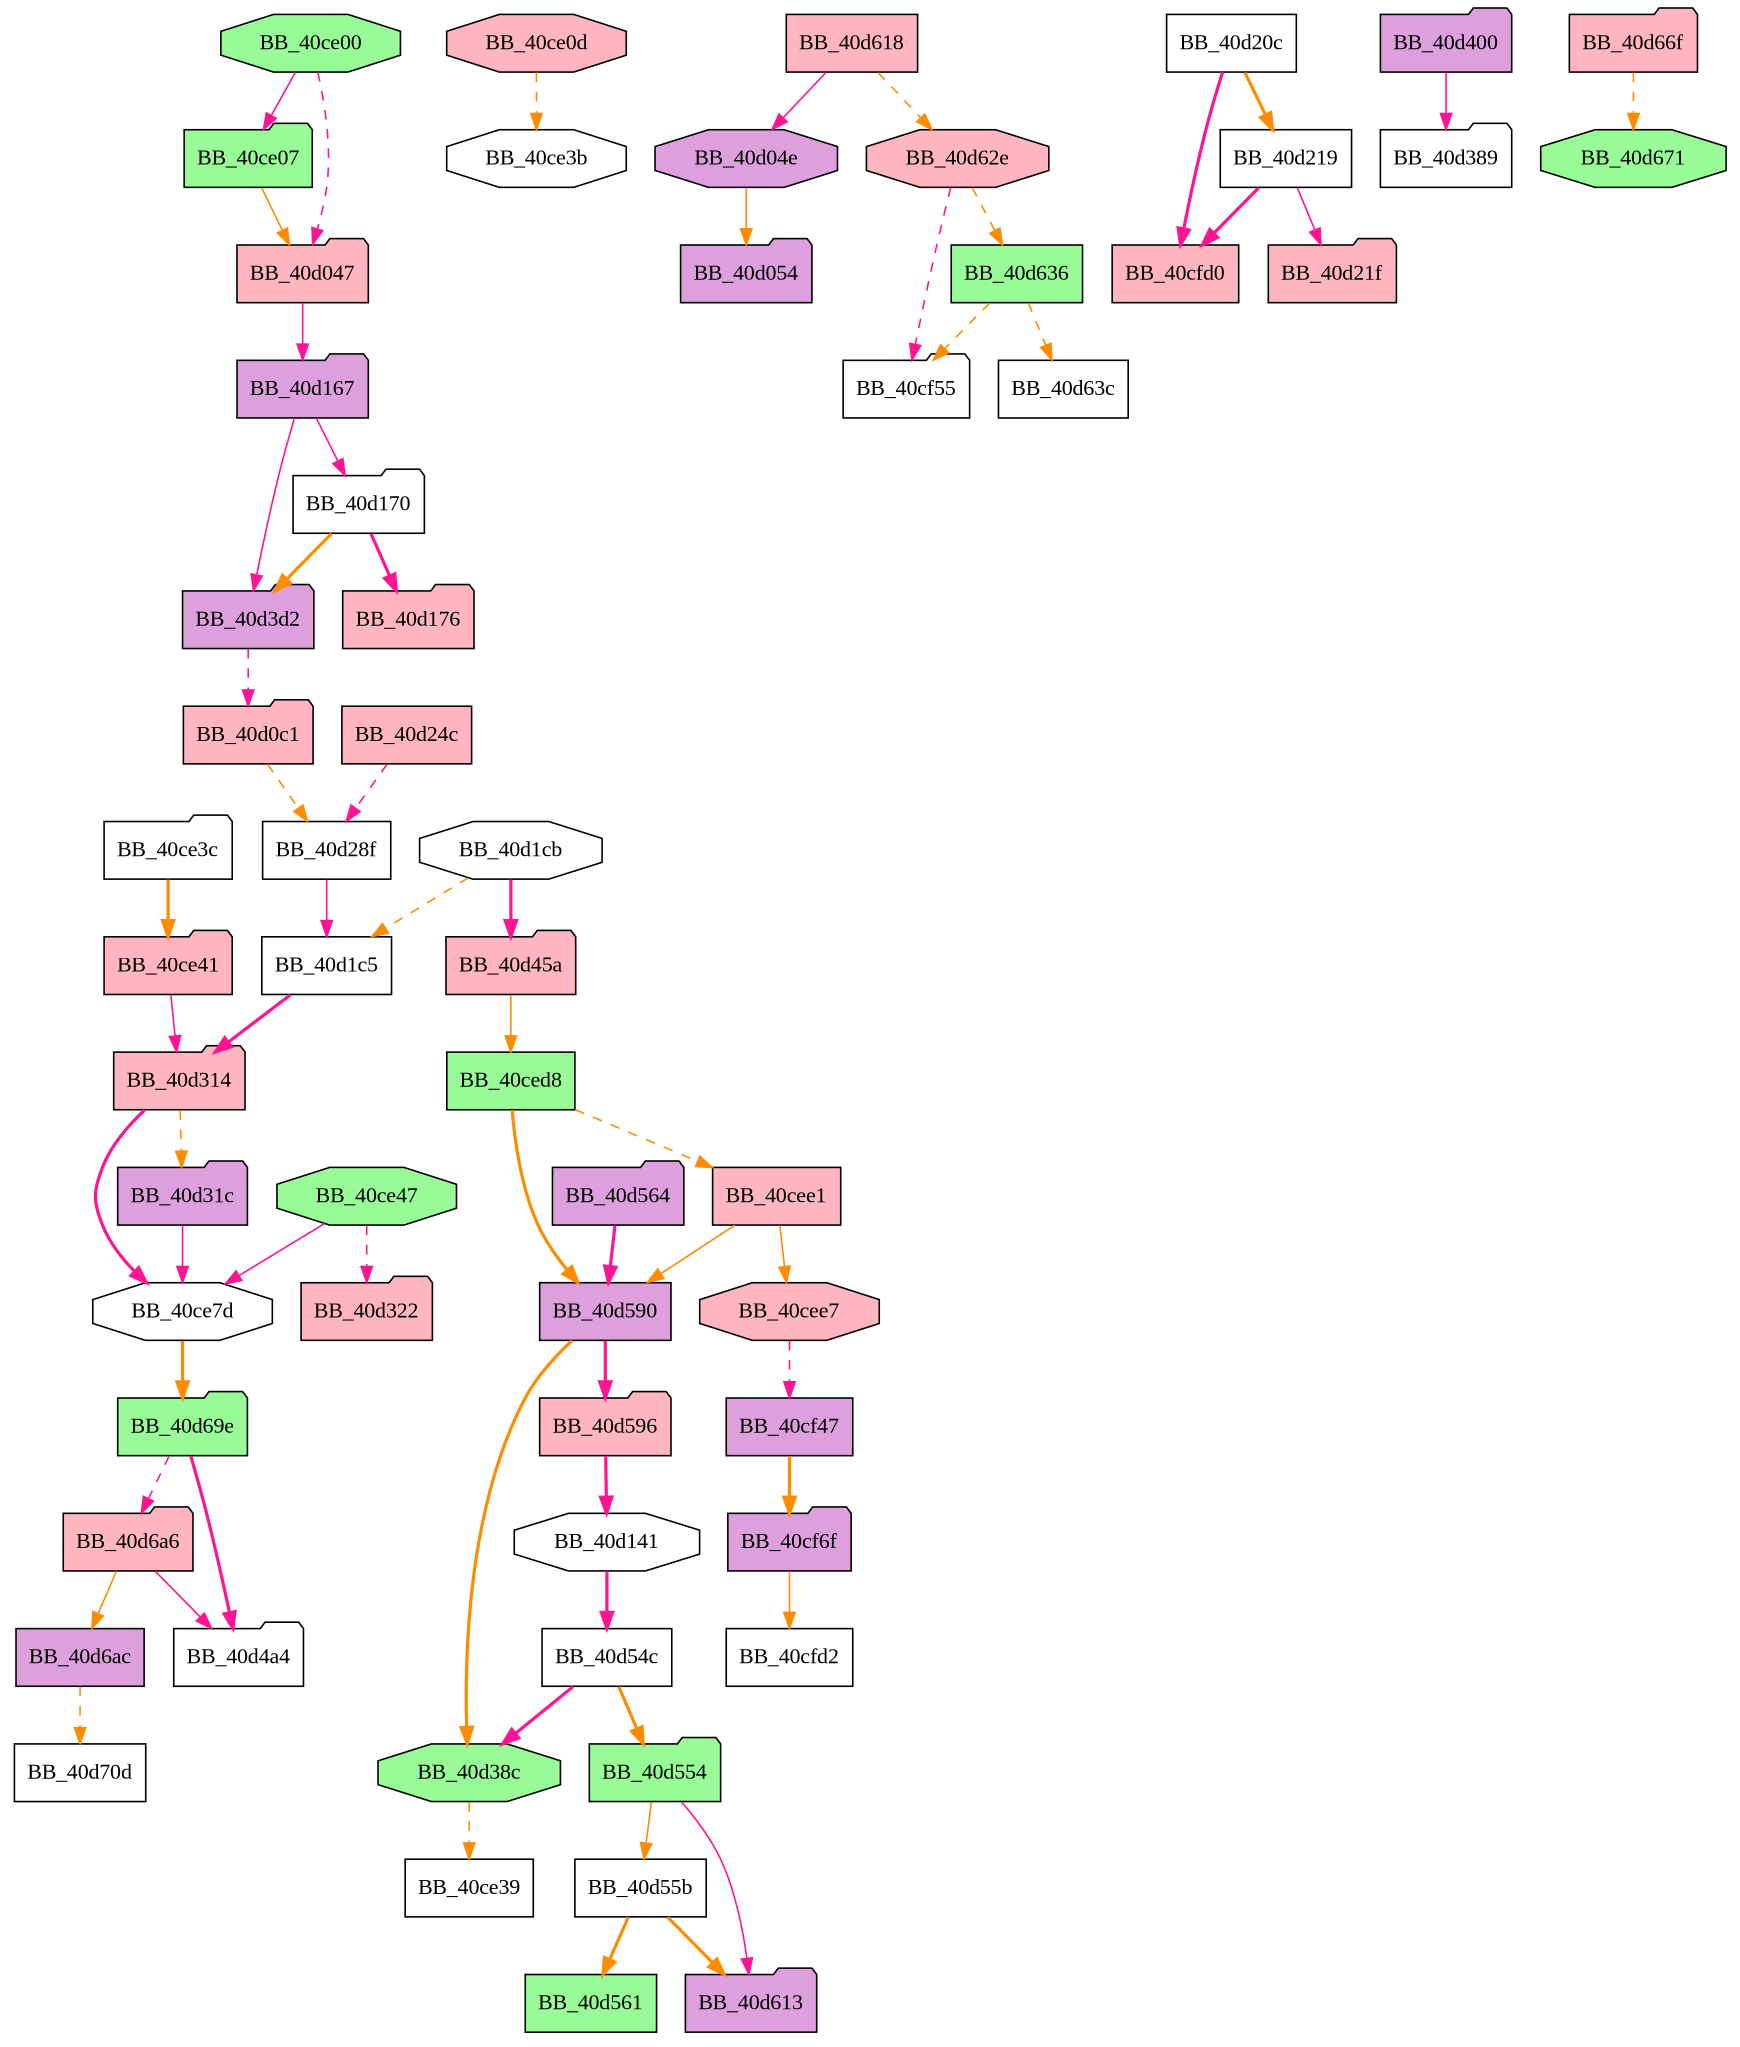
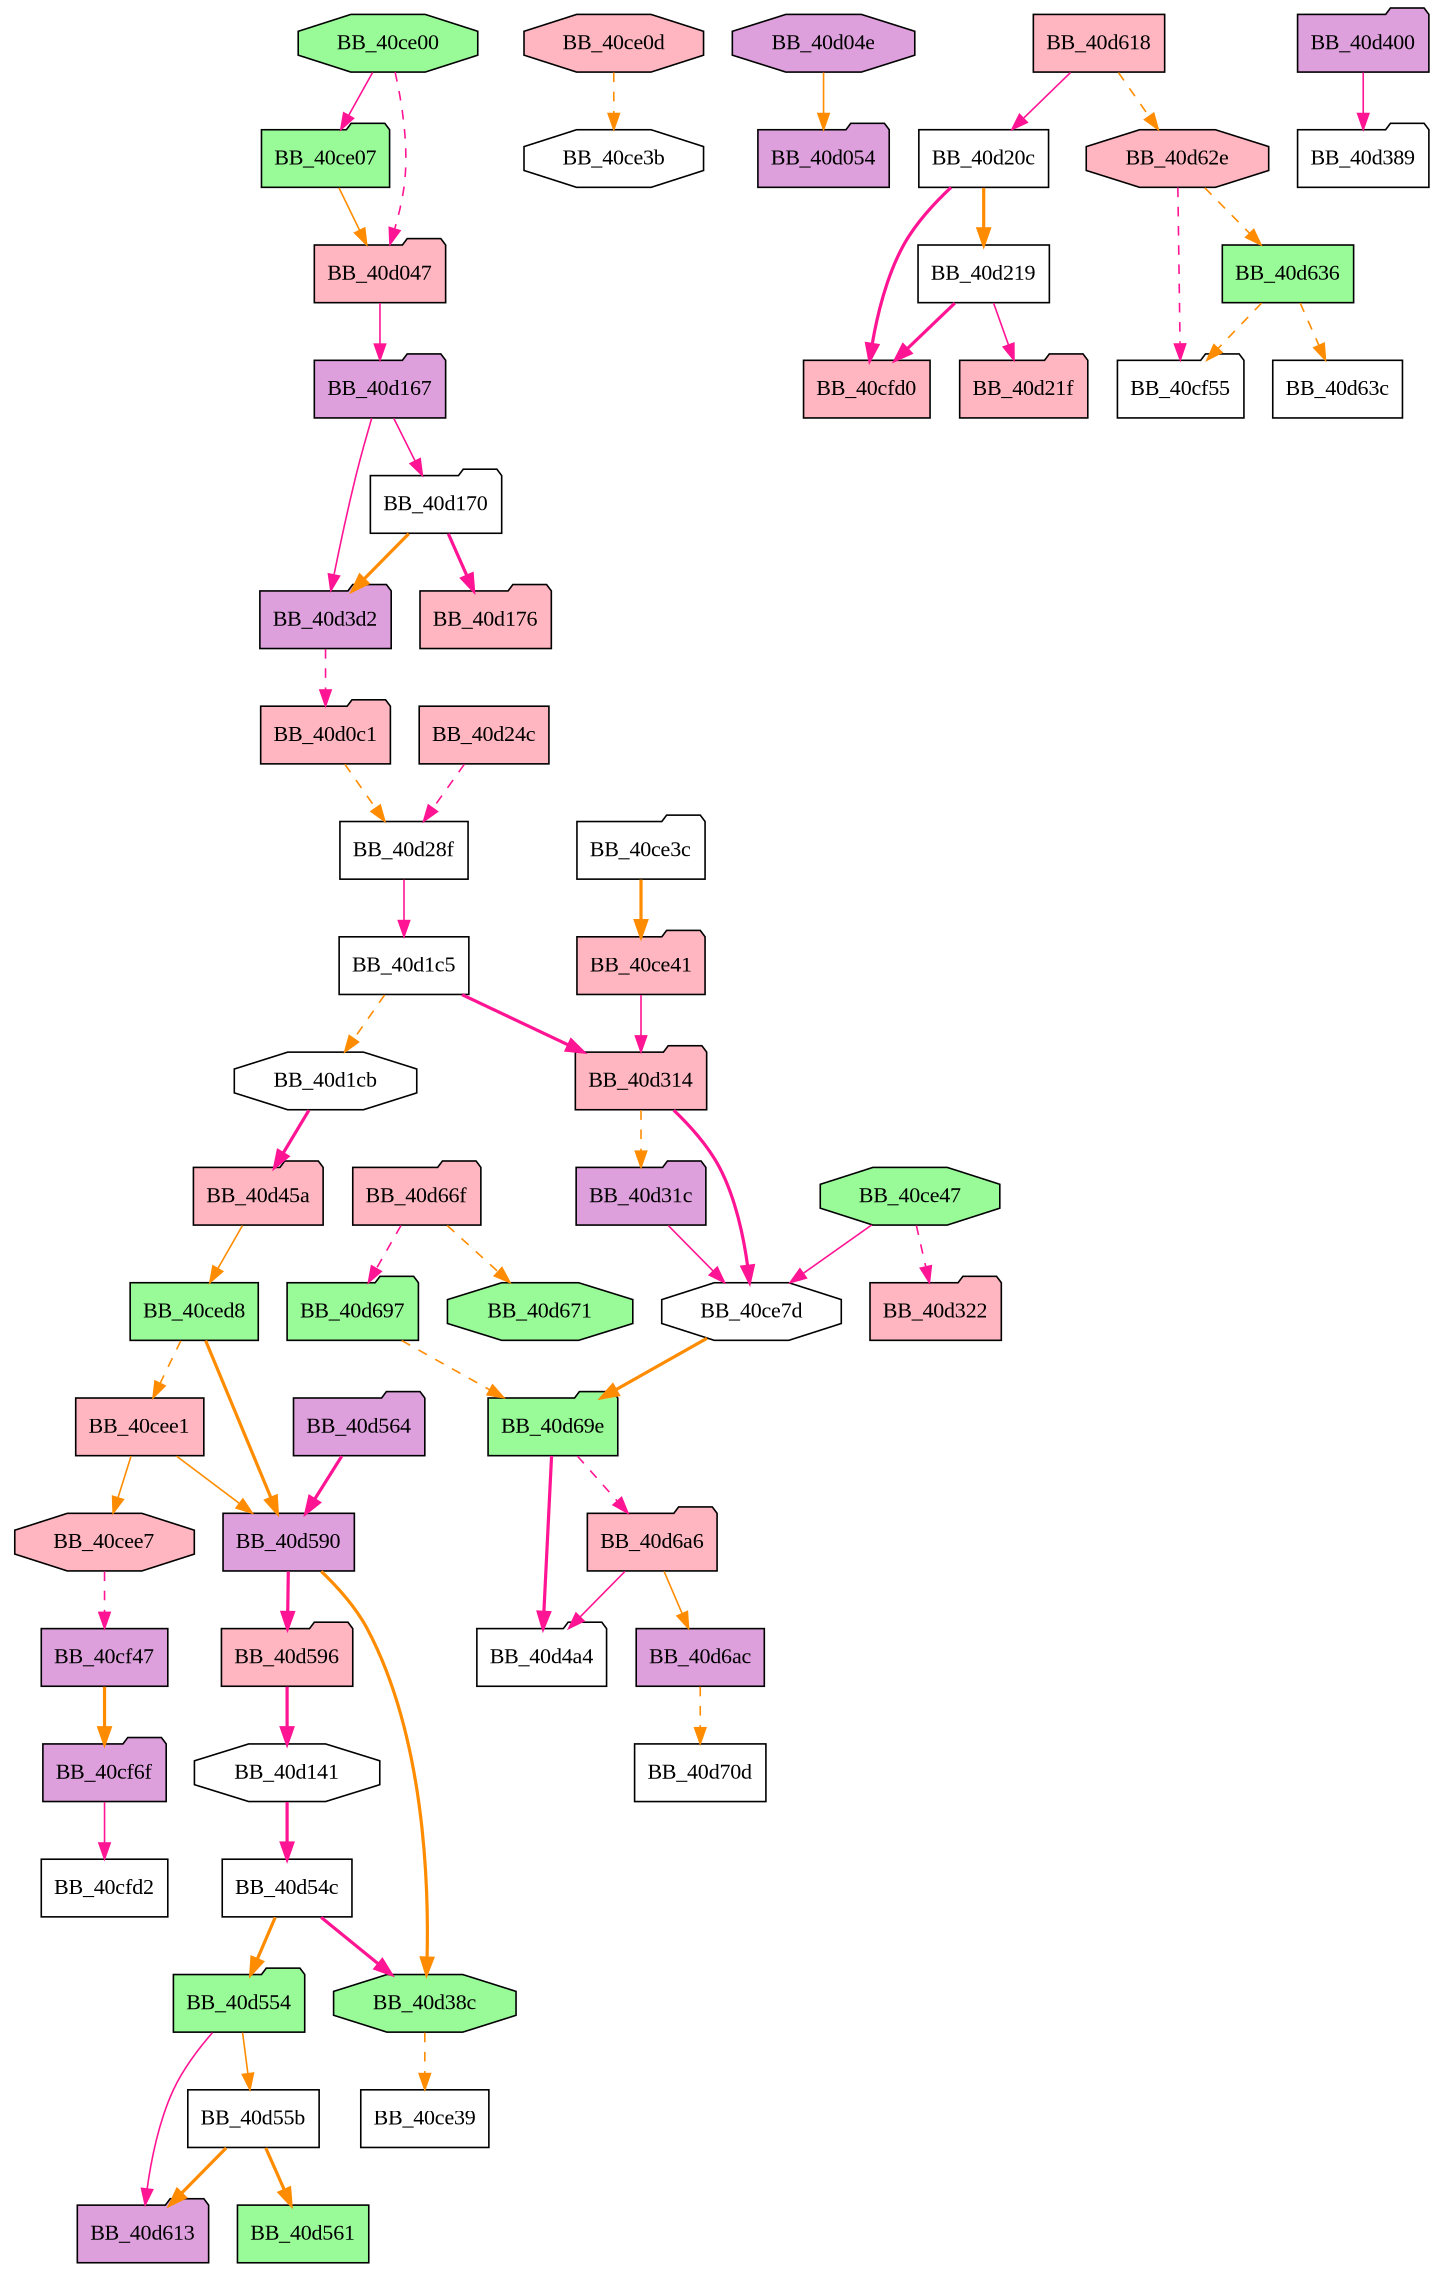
edge "BB_40d618" -> "BB_40d04e": now "BB_40d618" -> "BB_40d20c"
edge "BB_40d1cb" -> "BB_40d1c5": reversed
node "BB_40d697": added
edge "BB_40cf6f" -> "BB_40cfd2": color darkorange -> deeppink
